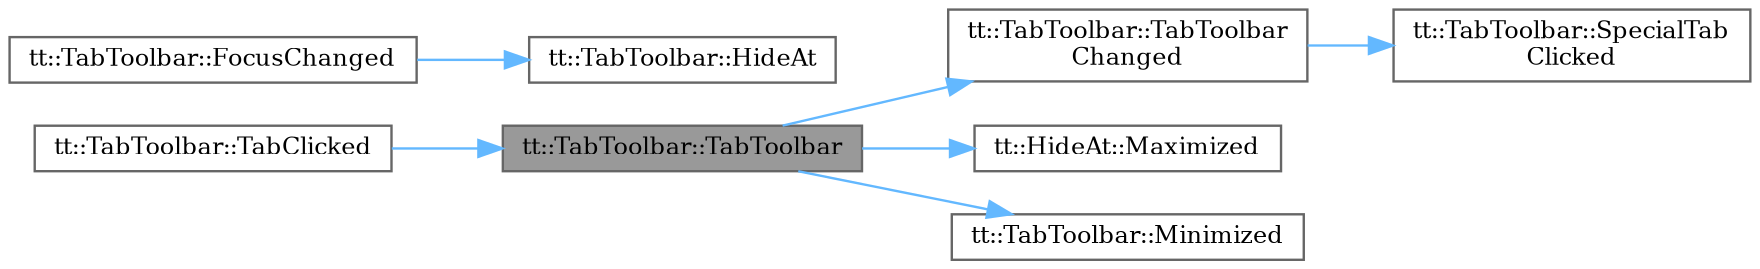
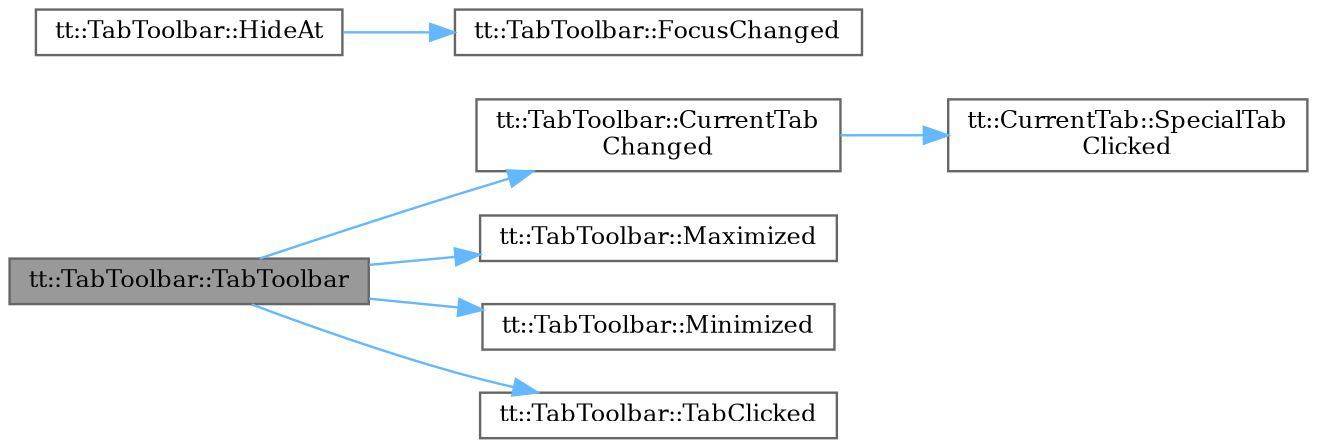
node "tt::TabToolbar::TabToolbar Changed": label "tt::TabToolbar::TabToolbar Changed" -> "tt::TabToolbar::CurrentTab Changed"
node "tt::TabToolbar::SpecialTab Clicked": label "tt::TabToolbar::SpecialTab Clicked" -> "tt::CurrentTab::SpecialTab Clicked"
edge "tt::TabToolbar::FocusChanged" -> "tt::TabToolbar::HideAt": reversed
edge "tt::TabToolbar::TabClicked" -> "tt::TabToolbar::TabToolbar": reversed
node "tt::HideAt::Maximized": label "tt::HideAt::Maximized" -> "tt::TabToolbar::Maximized"
